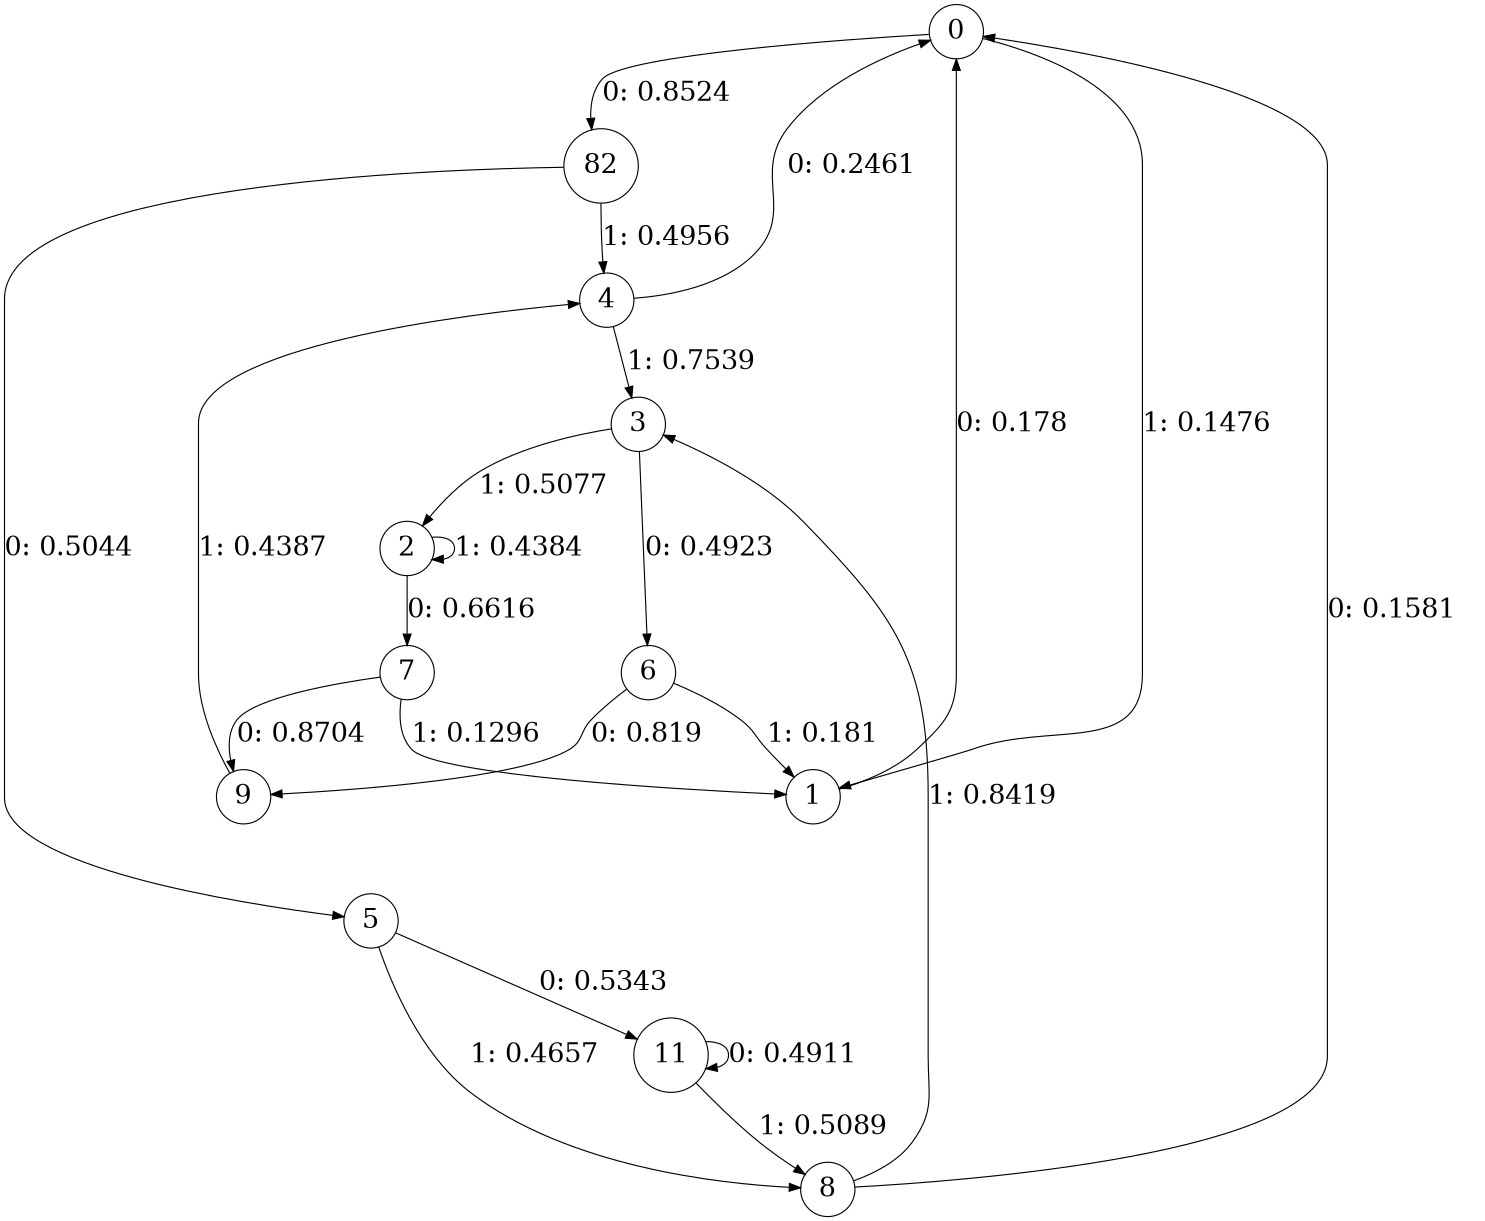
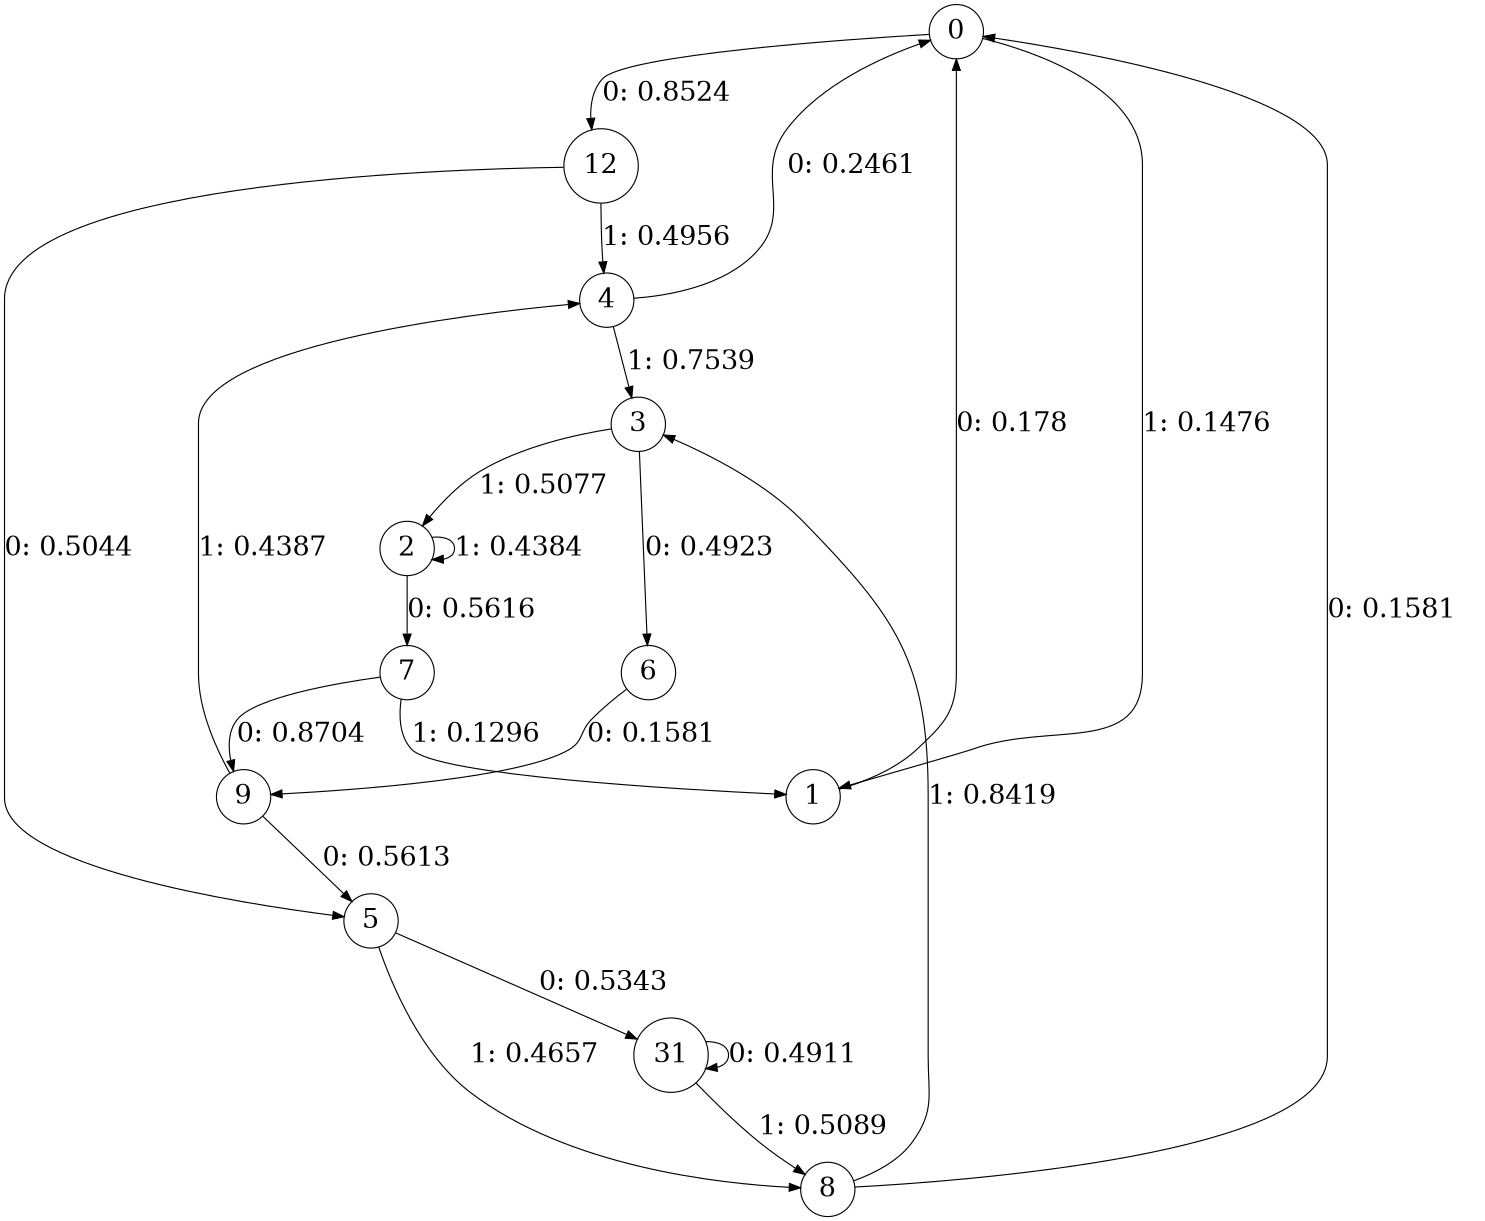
node "82": label "82" -> "12"
edge "2" -> "7": label "0: 0.6616   " -> "0: 0.5616   "
edge "6" -> "1": removed, label "1: 0.181"
edge "6" -> "9": label "0: 0.819    " -> "0: 0.1581   "
edge "9" -> "5": added, label "0: 0.5613"
node "11": label "11" -> "31"
